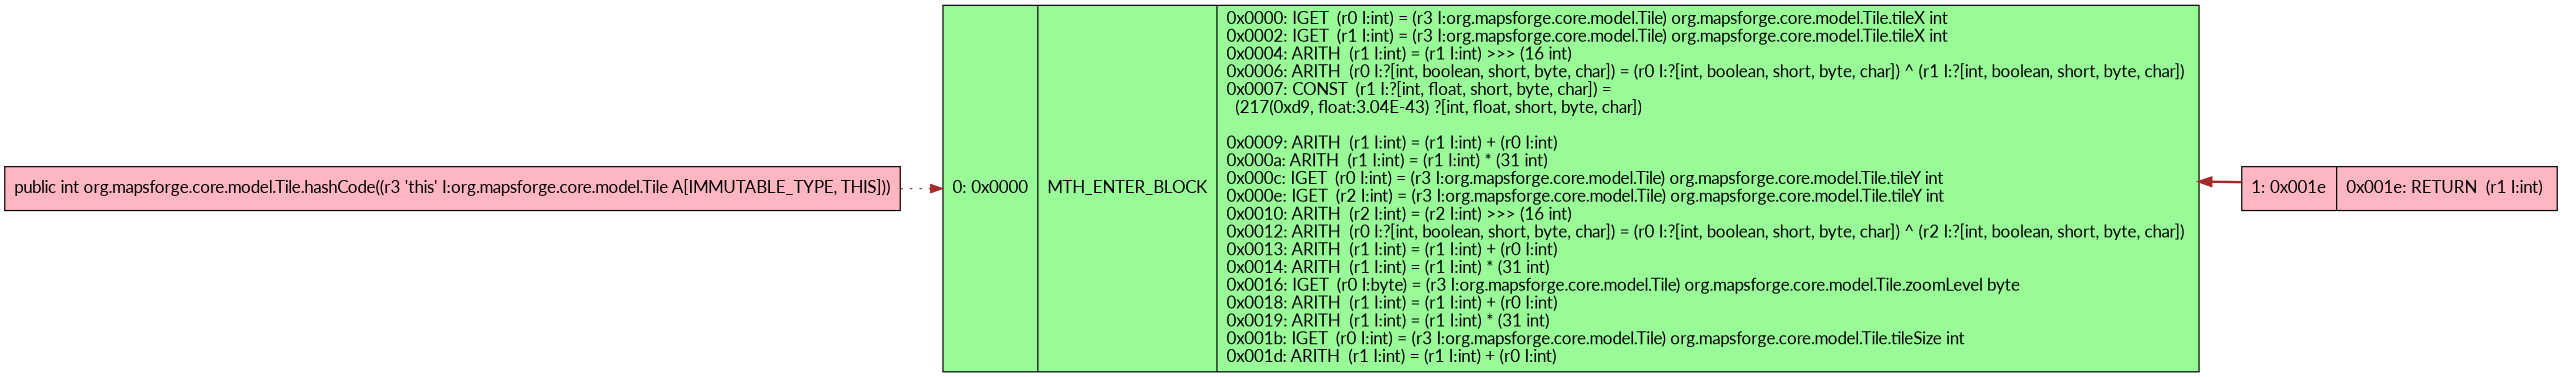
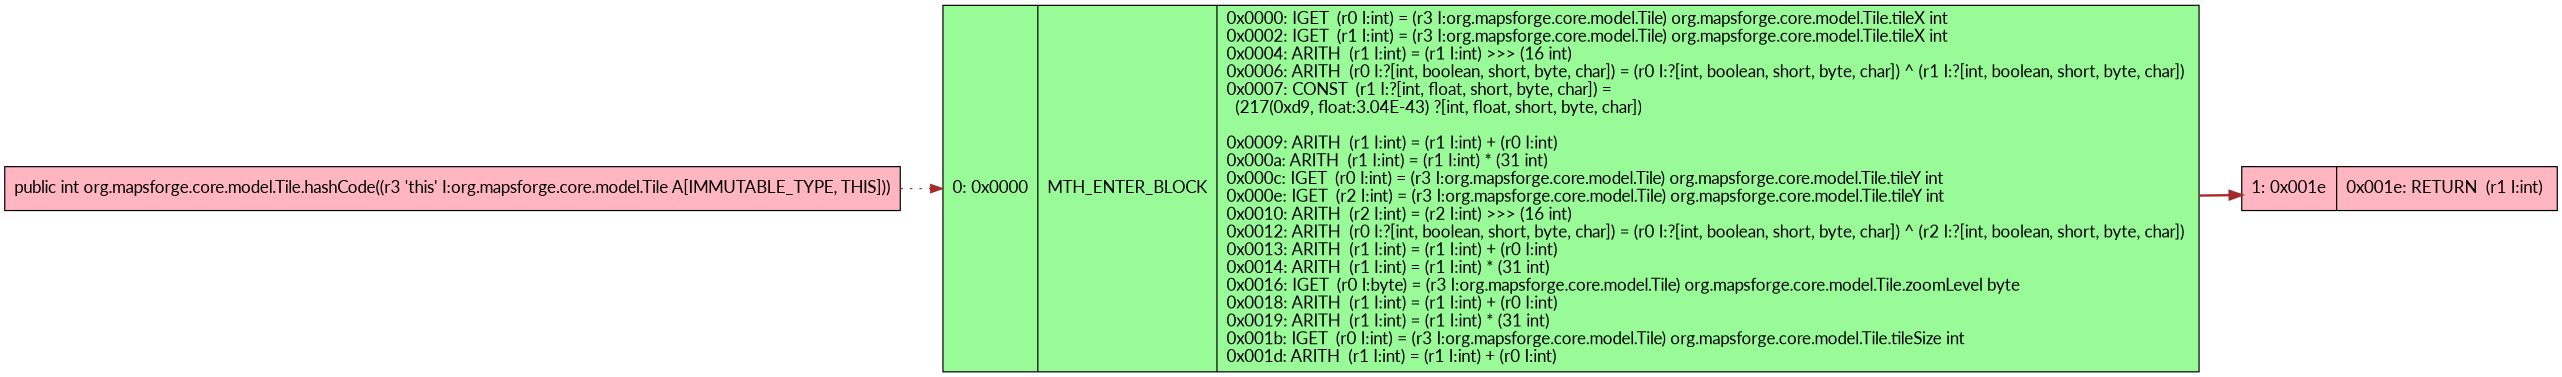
edge "1: 0x001e" -> "0: 0x0000": reversed
